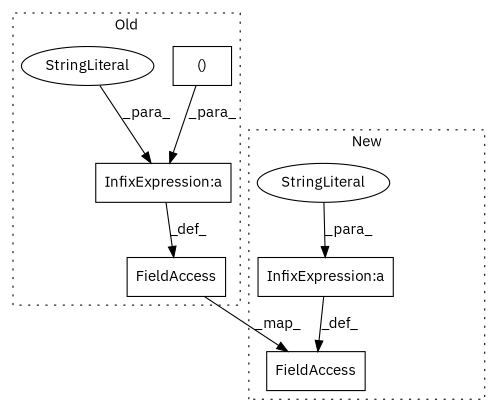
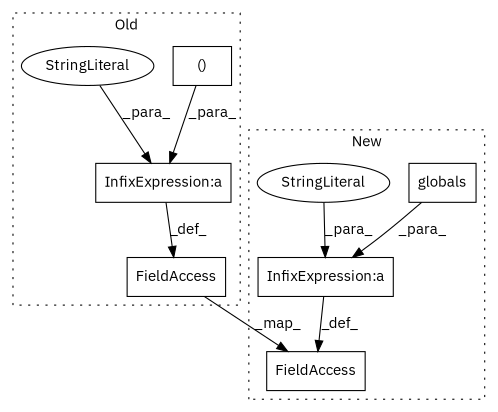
node "globals": added
